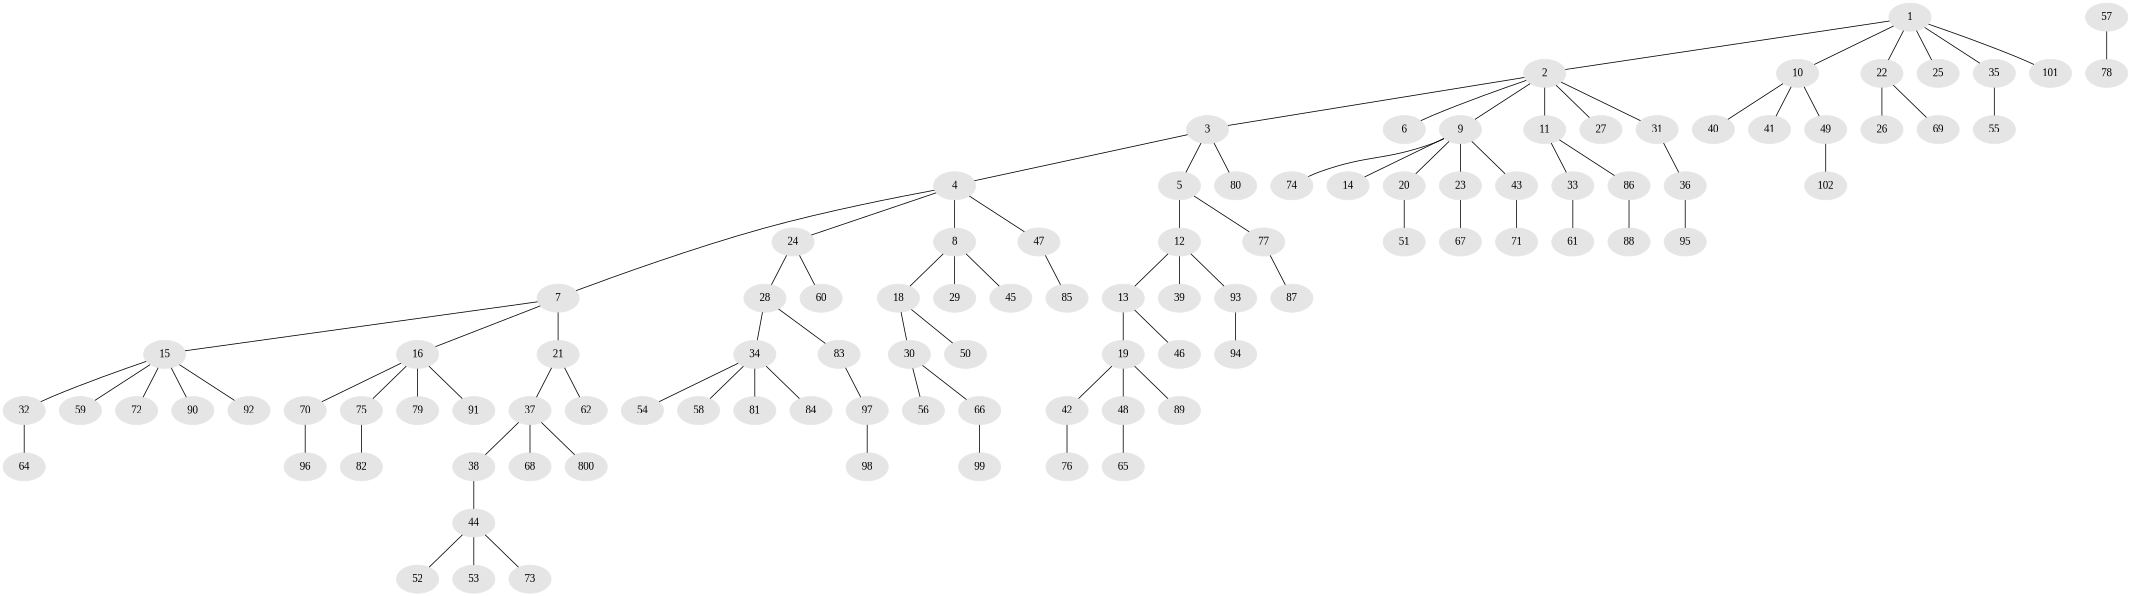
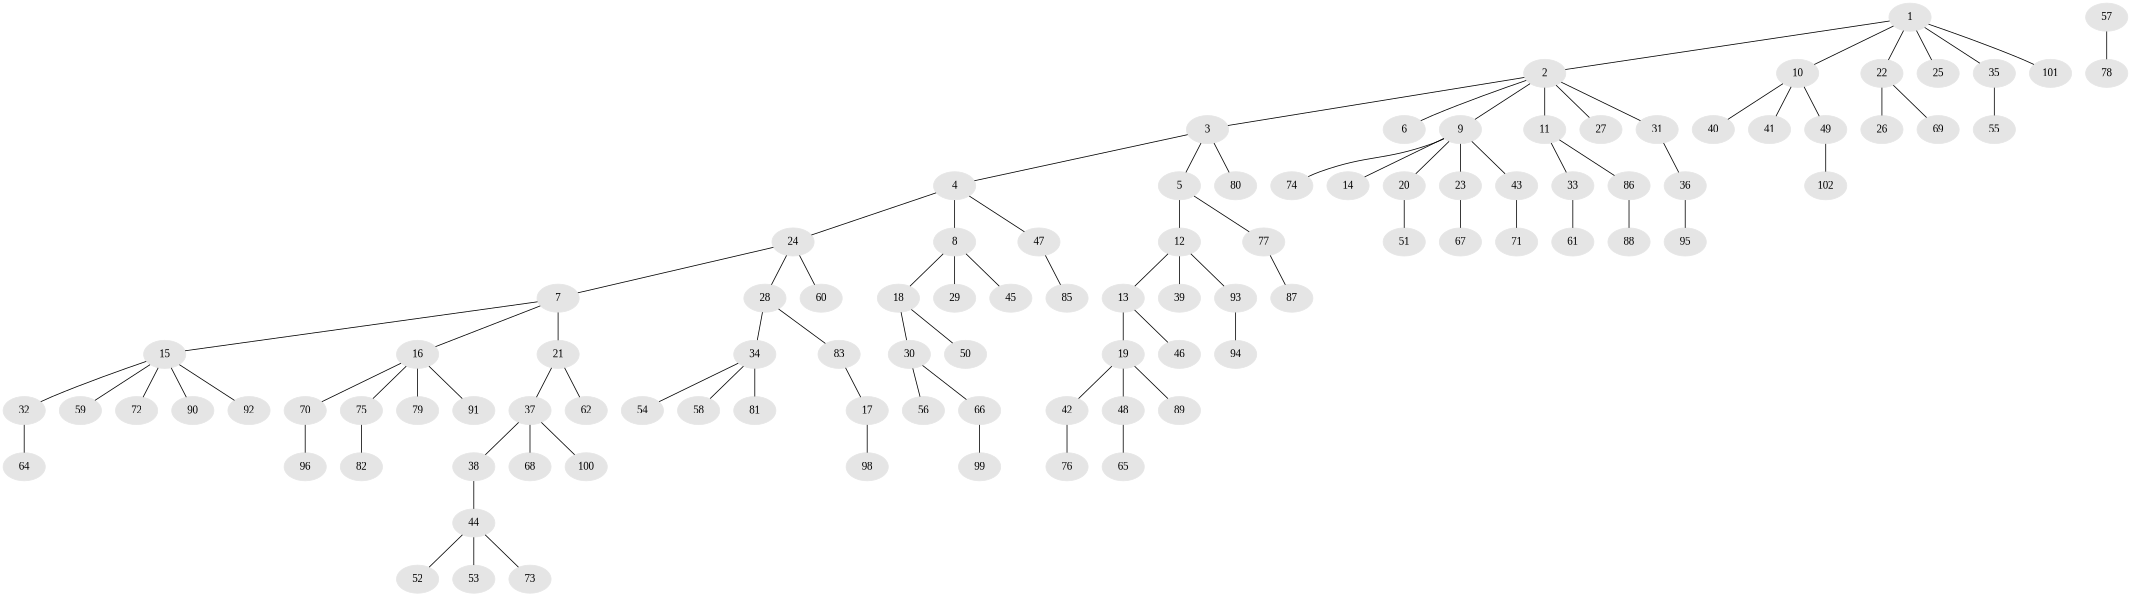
edge "4" -- "7": now "24" -- "7"
node "84": removed
node "97": label "97" -> "17"
node "800": label "800" -> "100"
